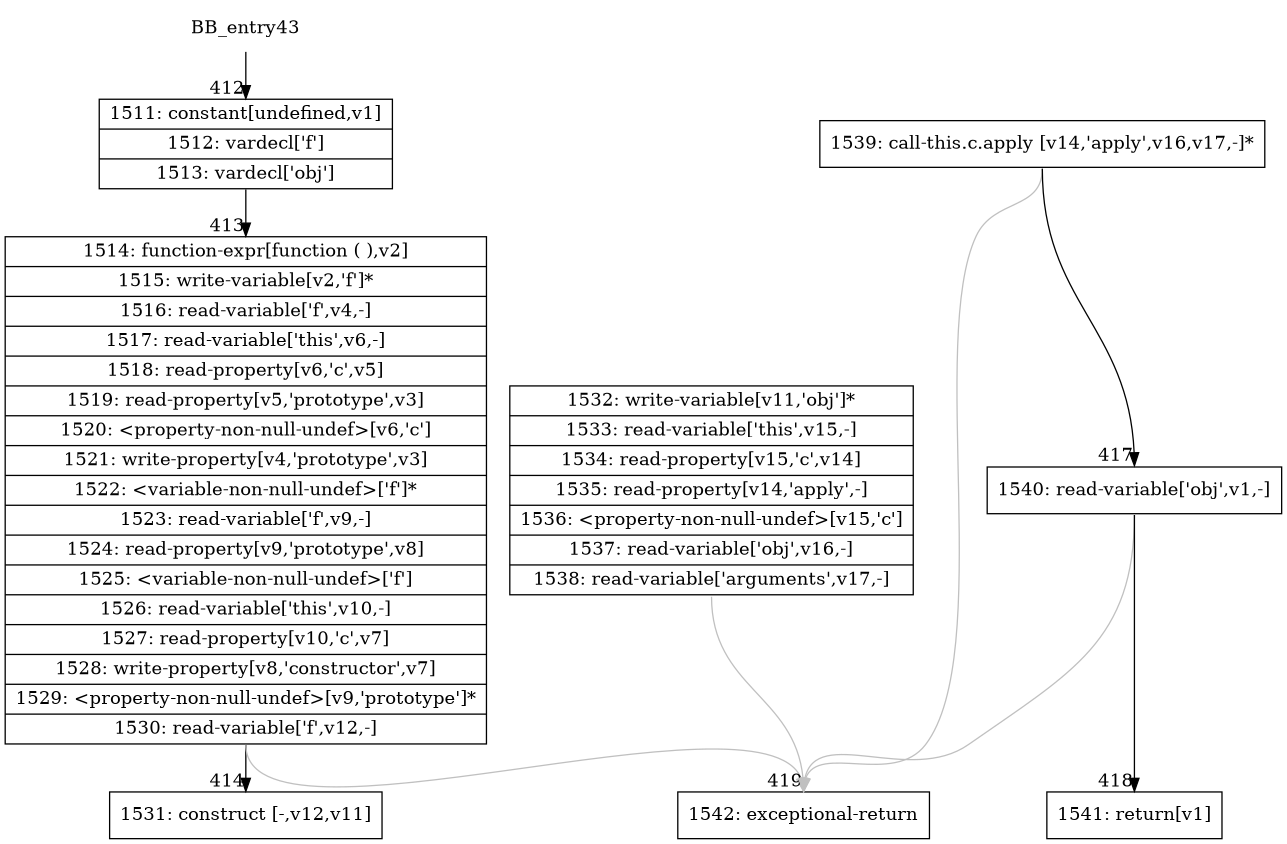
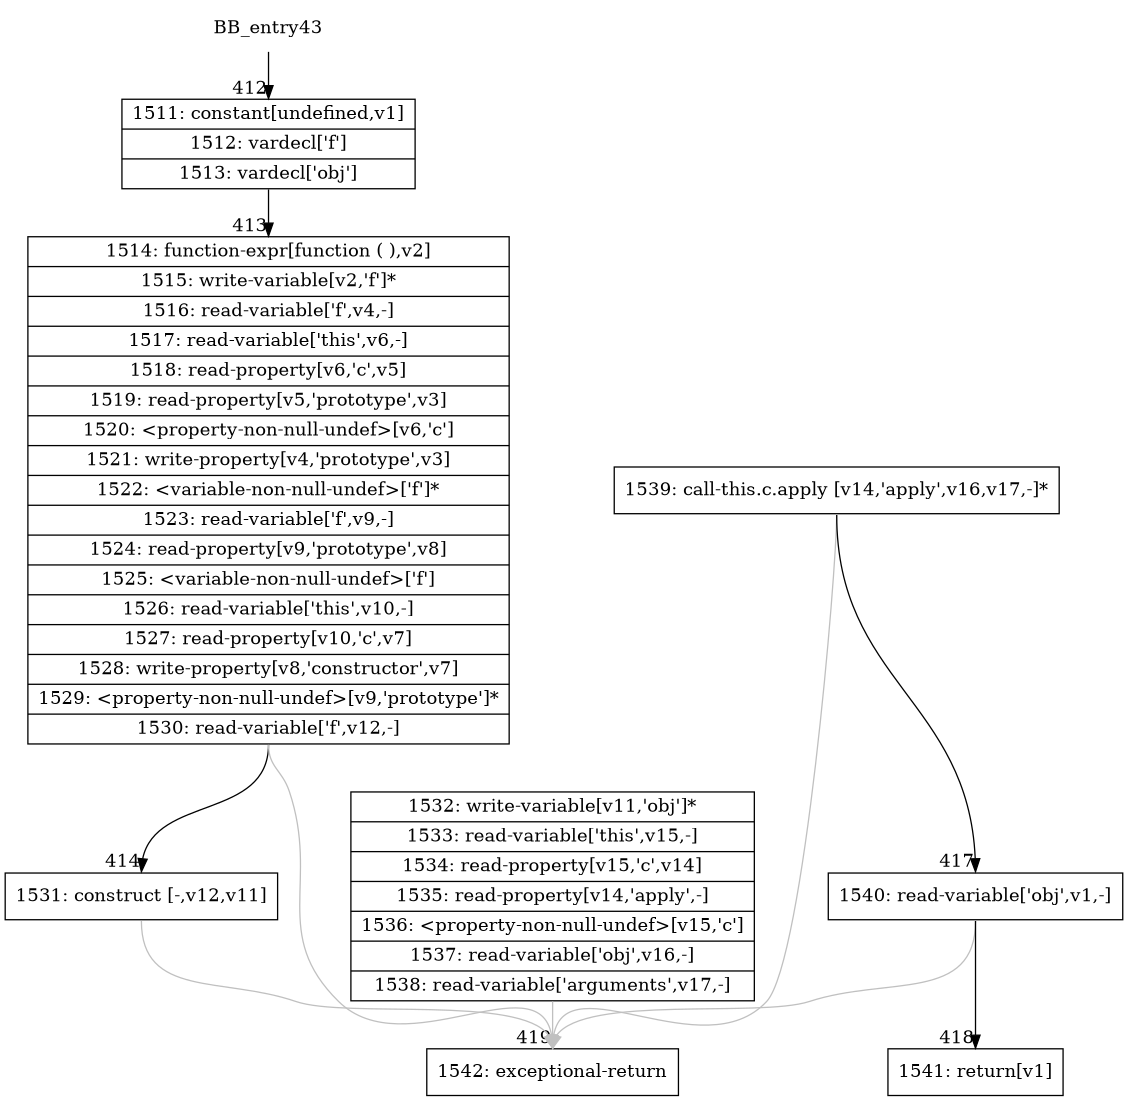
edge "1531: construct [-,v12,v11]" -> "1542: exceptional-return": added
